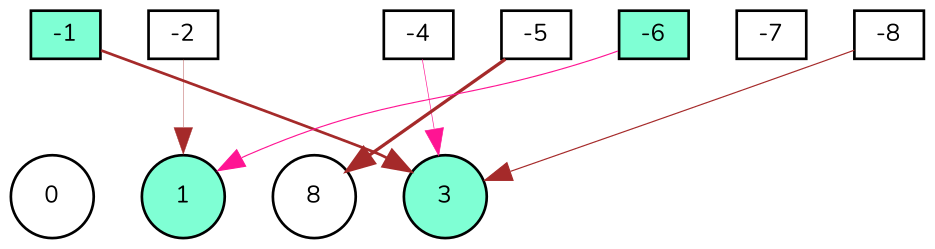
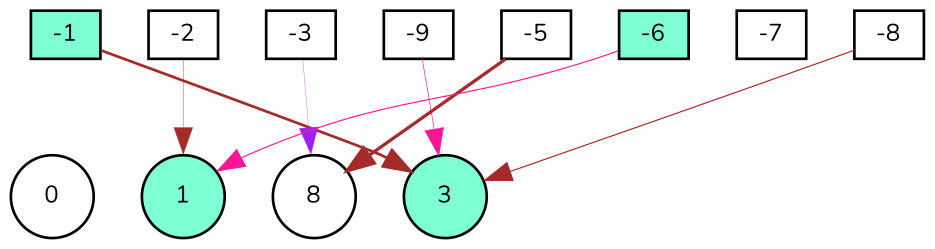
node "-3": added
node "-4": label "-4" -> "-9"
